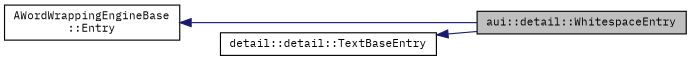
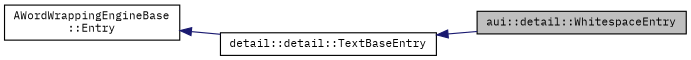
edge "aui::detail::WhitespaceEntry" -> "AWordWrappingEngineBase ::Entry": now "detail::detail::TextBaseEntry" -> "AWordWrappingEngineBase ::Entry"
